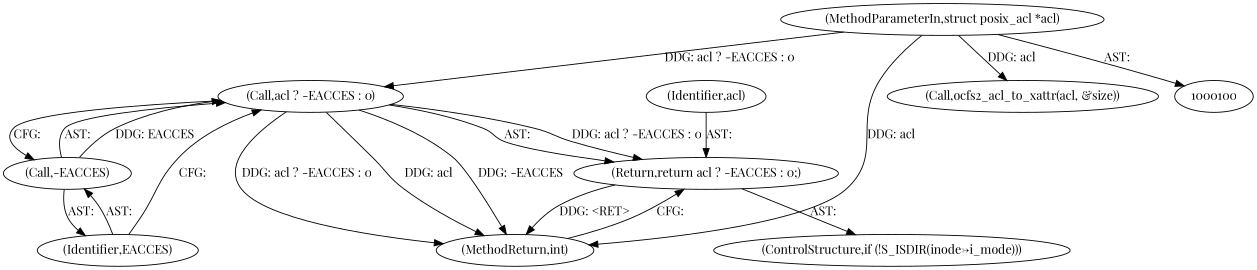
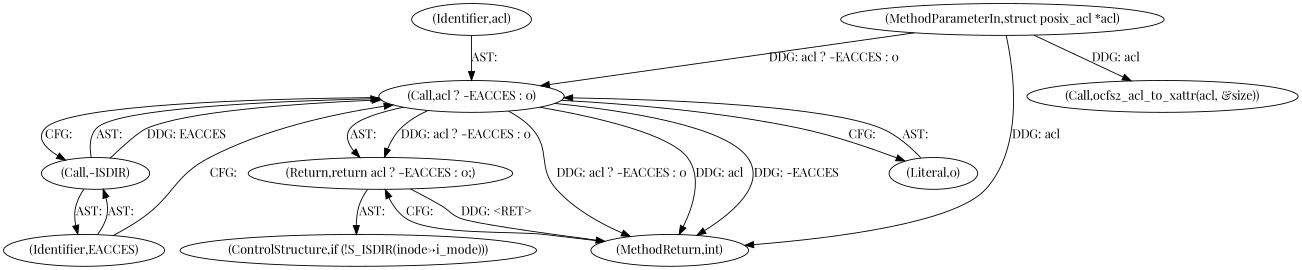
node "1000100": removed
edge "(Identifier,acl)" -> "(Return,return acl ? -EACCES : 0;)": now "(Identifier,acl)" -> "(Call,acl ? -EACCES : 0)"
node "(Call,-EACCES)": label "(Call,-EACCES)" -> "(Call,-ISDIR)"
node "(Literal,0)": added
